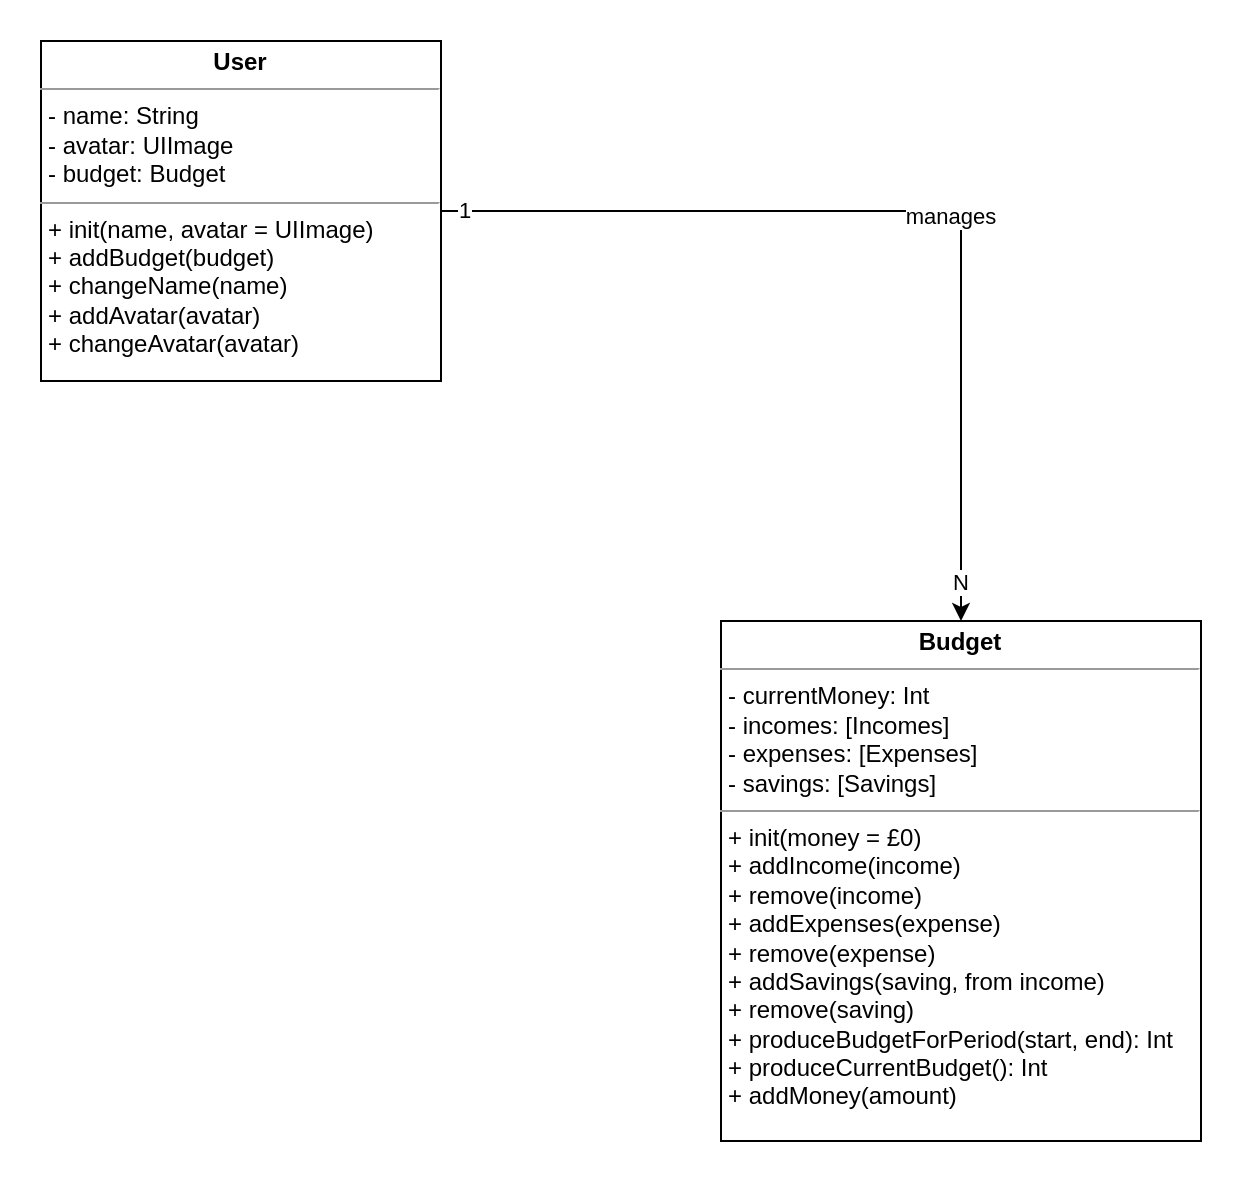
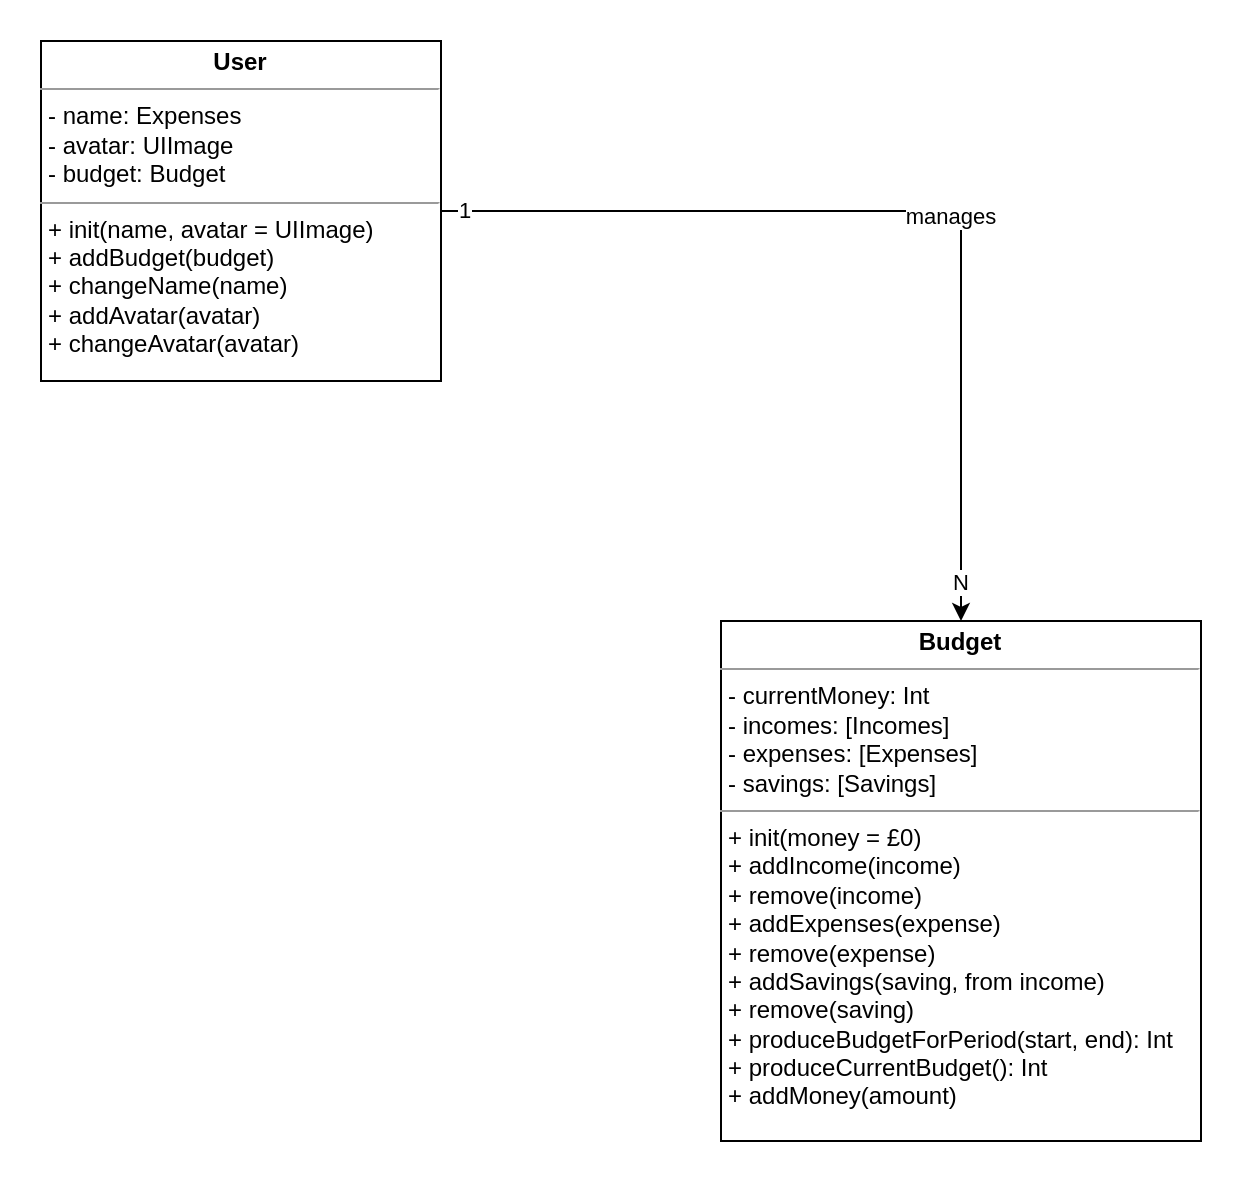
node "User - name: String - avatar: UIImage - budget: Budget + init(name, avatar = UIImage) + addBudget(budget) + changeName(name) + addAvatar(avatar) + changeAvatar(avatar)": label "User - name: String - avatar: UIImage - budget: Budget + init(name, avatar = UIImage) + addBudget(budget) + changeName(name) + addAvatar(avatar) + changeAvatar(avatar)" -> "User - name: Expenses - avatar: UIImage - budget: Budget + init(name, avatar = UIImage) + addBudget(budget) + changeName(name) + addAvatar(avatar) + changeAvatar(avatar)"
